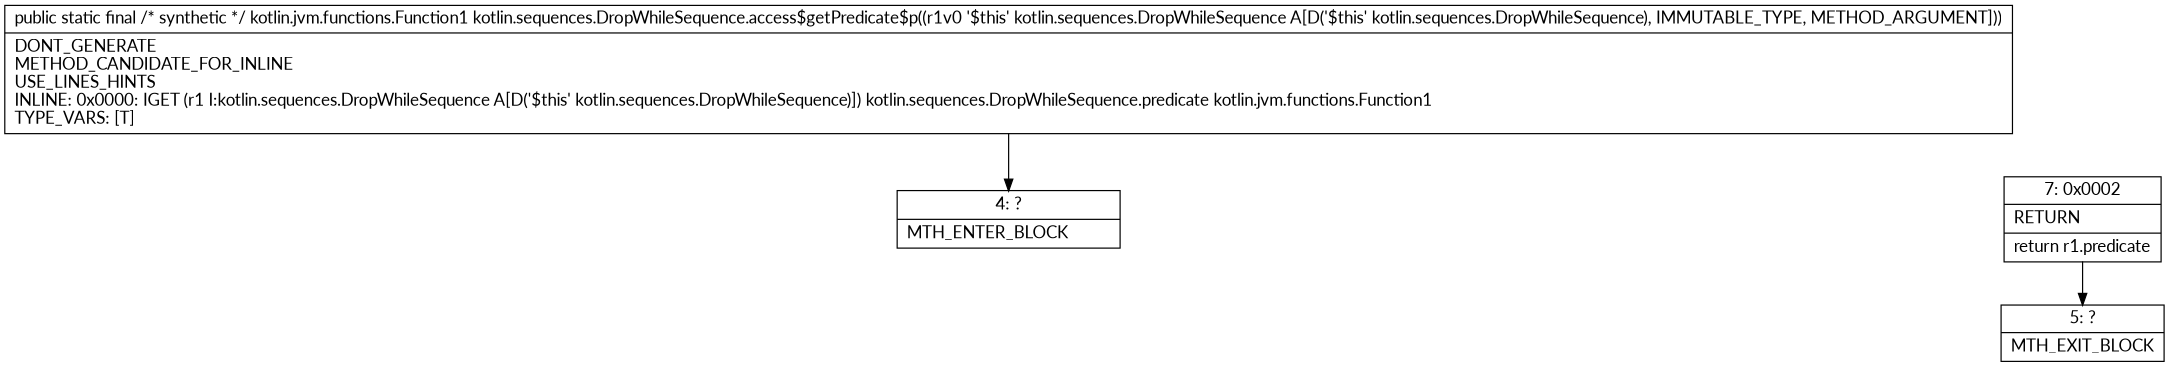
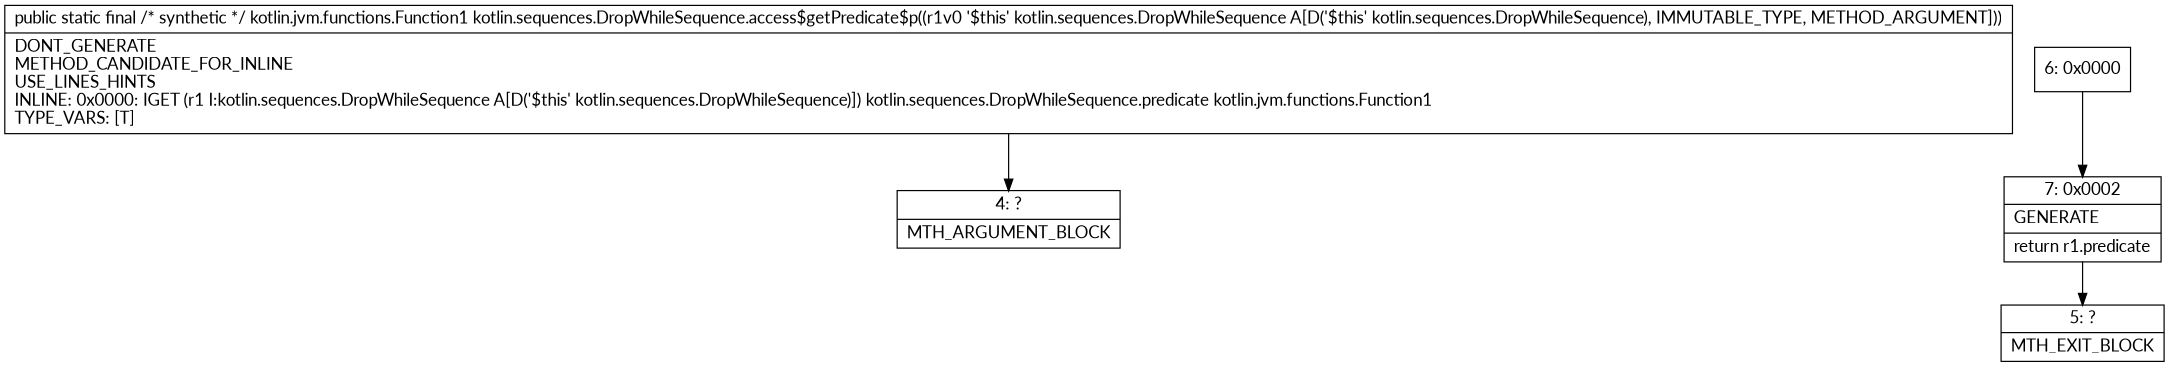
node "6: 0x0000": added
node "7: 0x0002": text "RETURN" -> "GENERATE"
node "4: ?": text "MTH_ENTER_BLOCK" -> "MTH_ARGUMENT_BLOCK"
